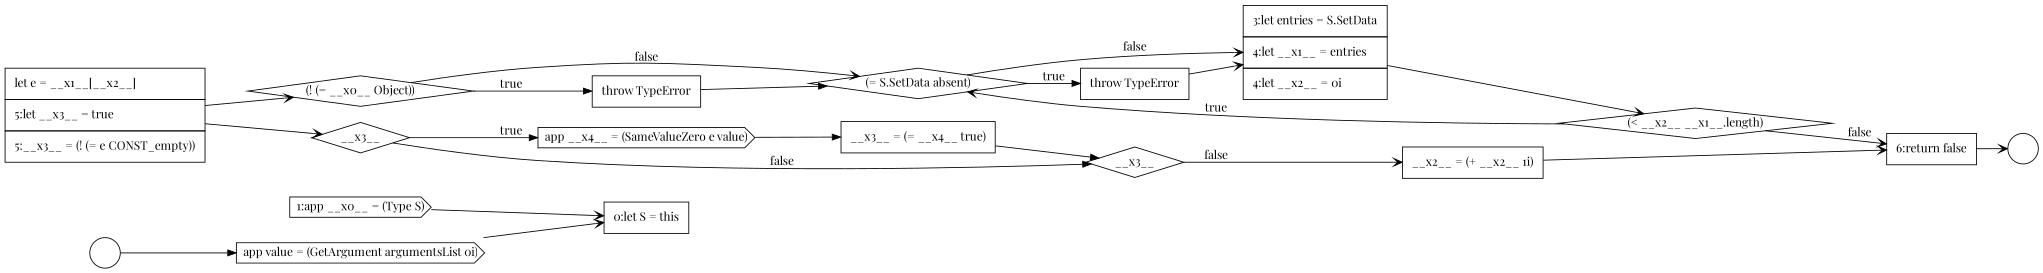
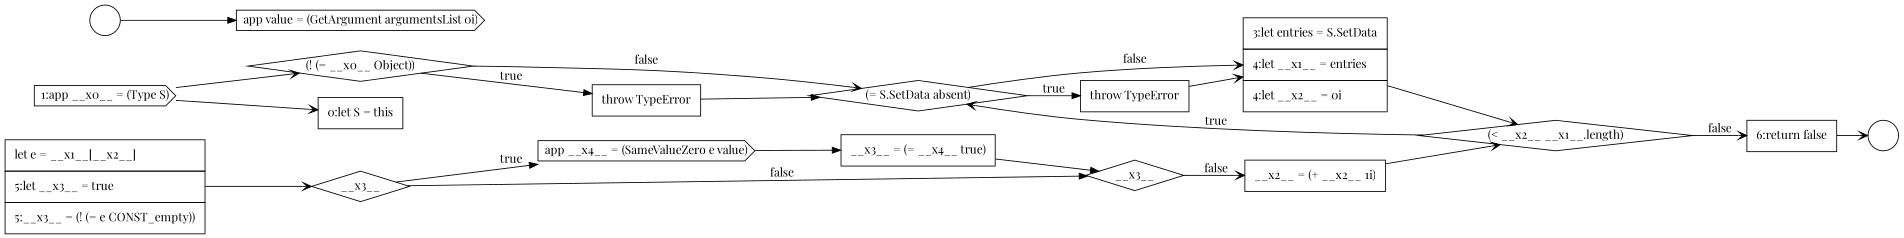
edge "let e = __x1__[__x2__]" -> "(! (= __x0__ Object))": now "1:app __x0__ = (Type S)" -> "(! (= __x0__ Object))"
edge "__x2__ = (+ __x2__ 1i)" -> "6:return false": now "__x2__ = (+ __x2__ 1i)" -> "(< __x2__ __x1__.length)"
edge "app value = (GetArgument argumentsList 0i)" -> "0:let S = this": removed
